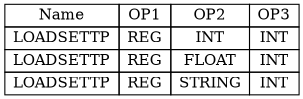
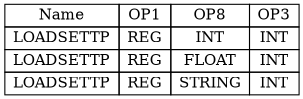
node "Name": text "OP2" -> "OP8"
